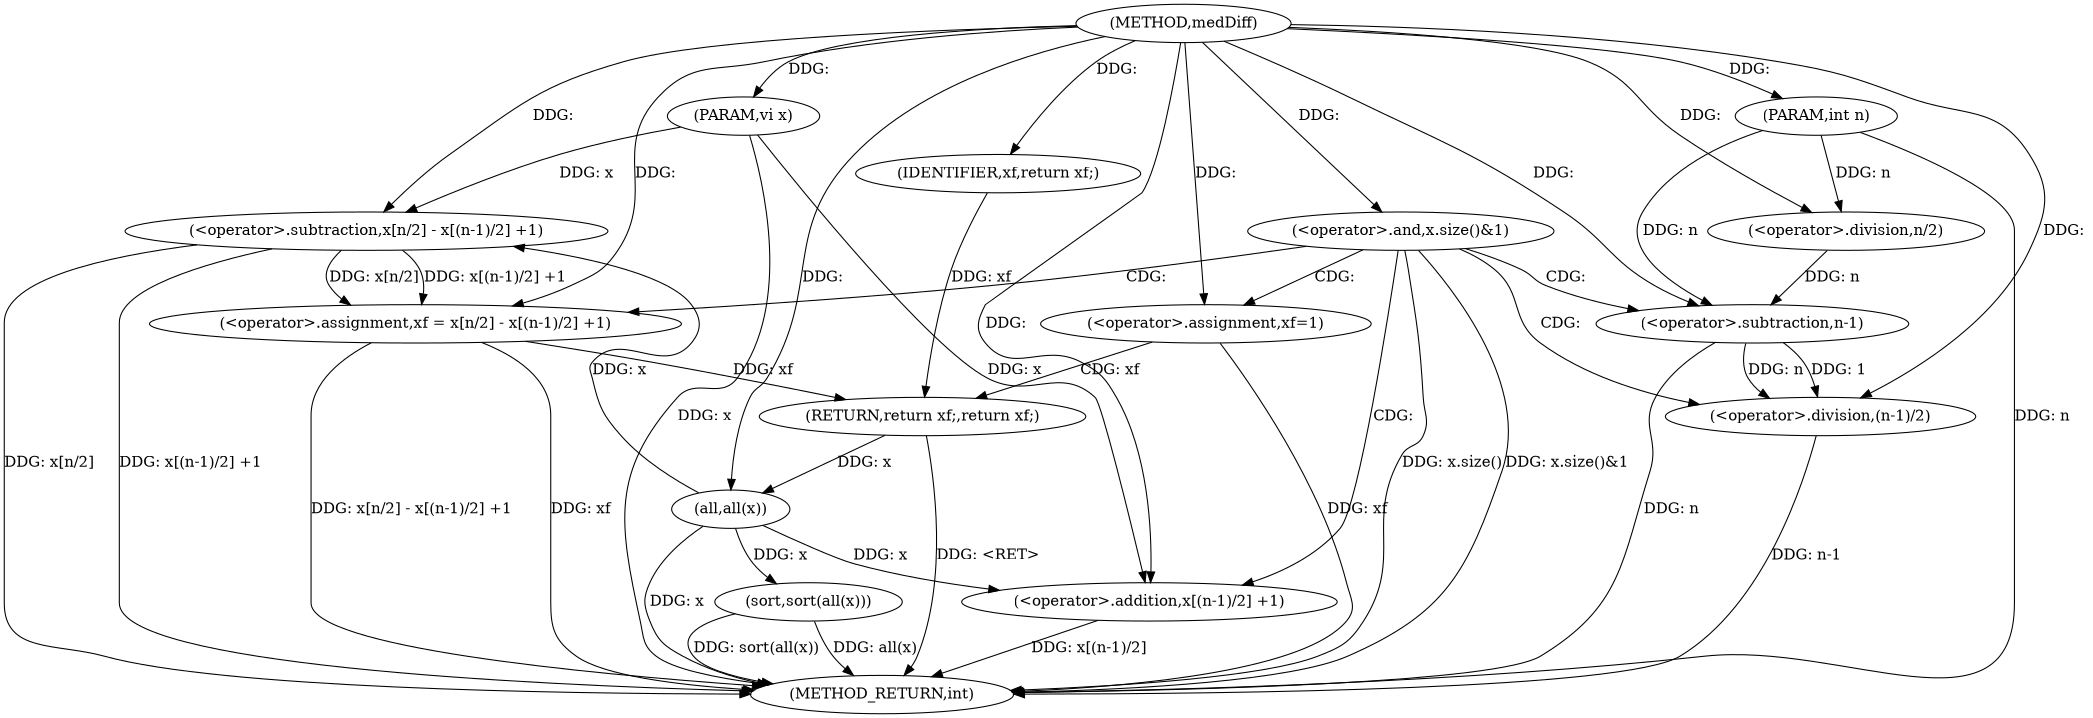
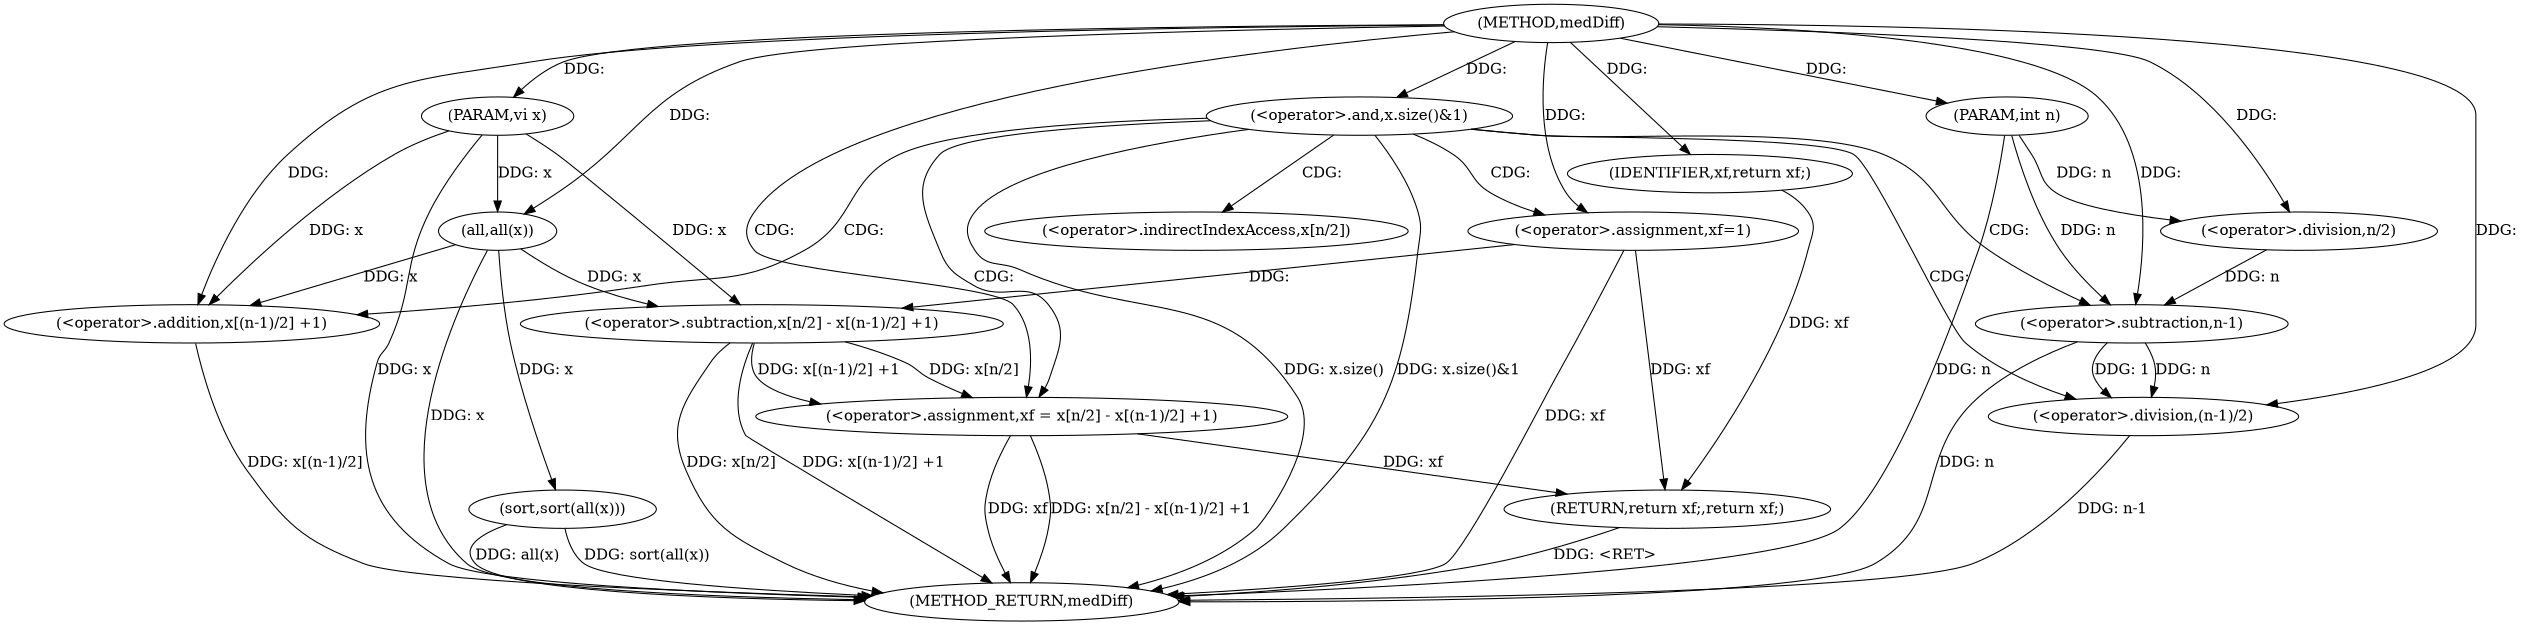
edge "(METHOD,medDiff)" -> "(<operator>.subtraction,x[n/2] - x[(n-1)/2] +1)": now "(<operator>.assignment,xf=1)" -> "(<operator>.subtraction,x[n/2] - x[(n-1)/2] +1)"
edge "(METHOD,medDiff)" -> "(<operator>.assignment,xf = x[n/2] - x[(n-1)/2] +1)": label "DDG: " -> "CDG: "
node "(<operator>.indirectIndexAccess,x[n/2])": added
edge "(<operator>.assignment,xf=1)" -> "(RETURN,return xf;,return xf;)": label "CDG: xf" -> "DDG: xf"
edge "(RETURN,return xf;,return xf;)" -> "(all,all(x))": now "(PARAM,vi x)" -> "(all,all(x))"
node "(METHOD_RETURN,int)": label "(METHOD_RETURN,int)" -> "(METHOD_RETURN,medDiff)"
